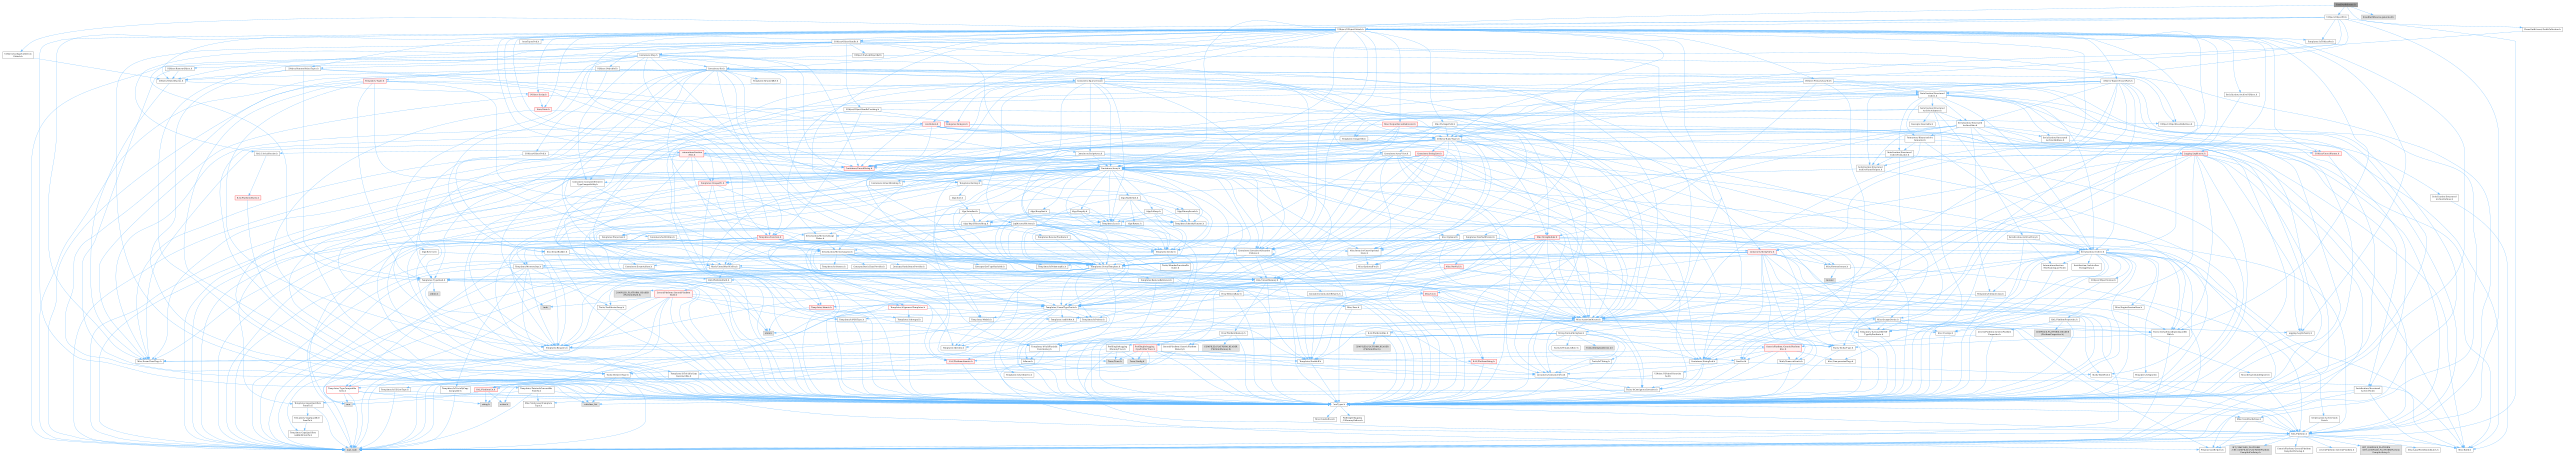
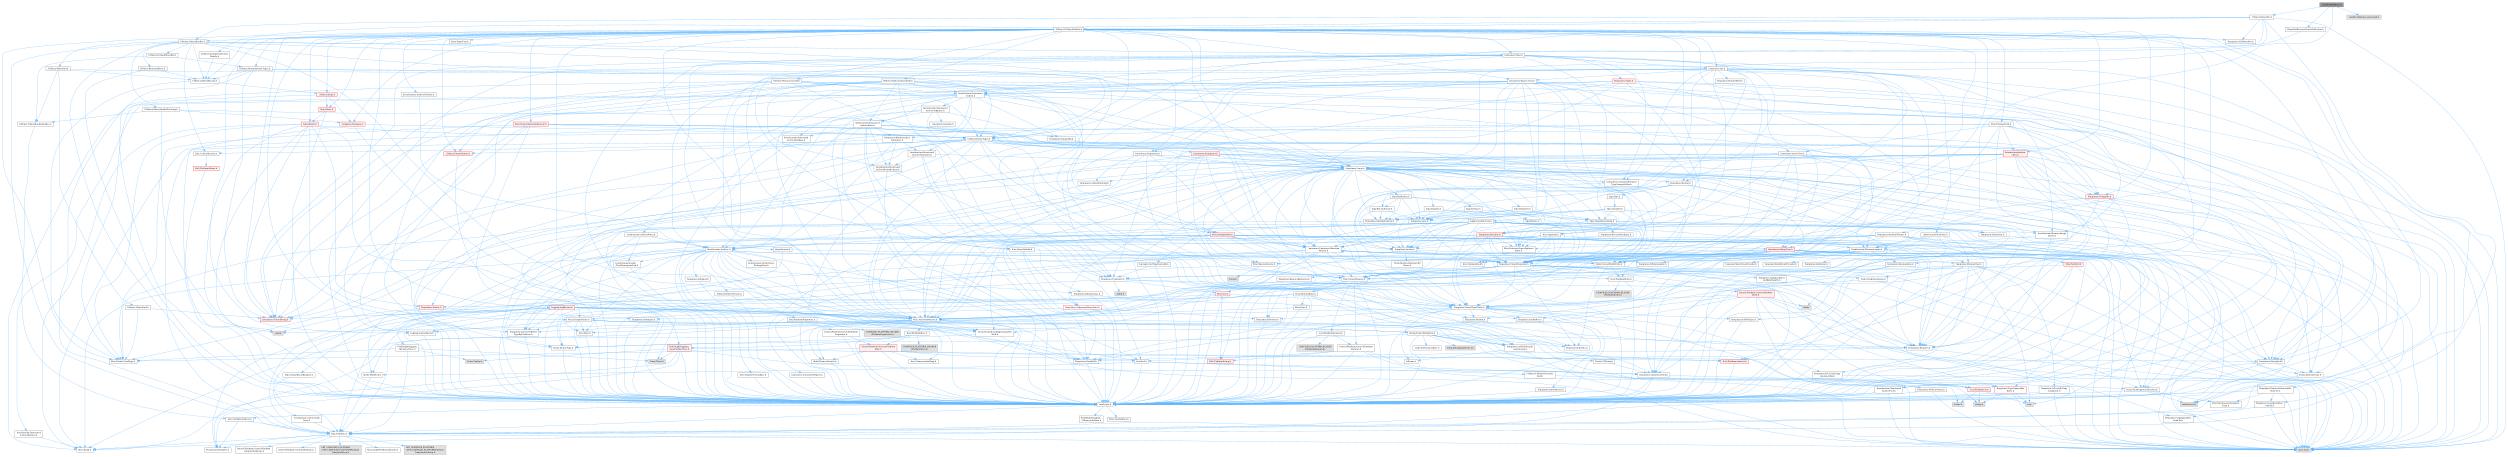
edge "CoreGlobals.h" -> "Logging/LogMacros.h": removed
node "Misc/VarArgs.h": label "Misc/VarArgs.h" -> "Misc/Misc.h"
edge "Templates/CopyQualifiers FromTo.h" -> "Templates/CopyQualifiers AndRefsFromTo.h": reversed
